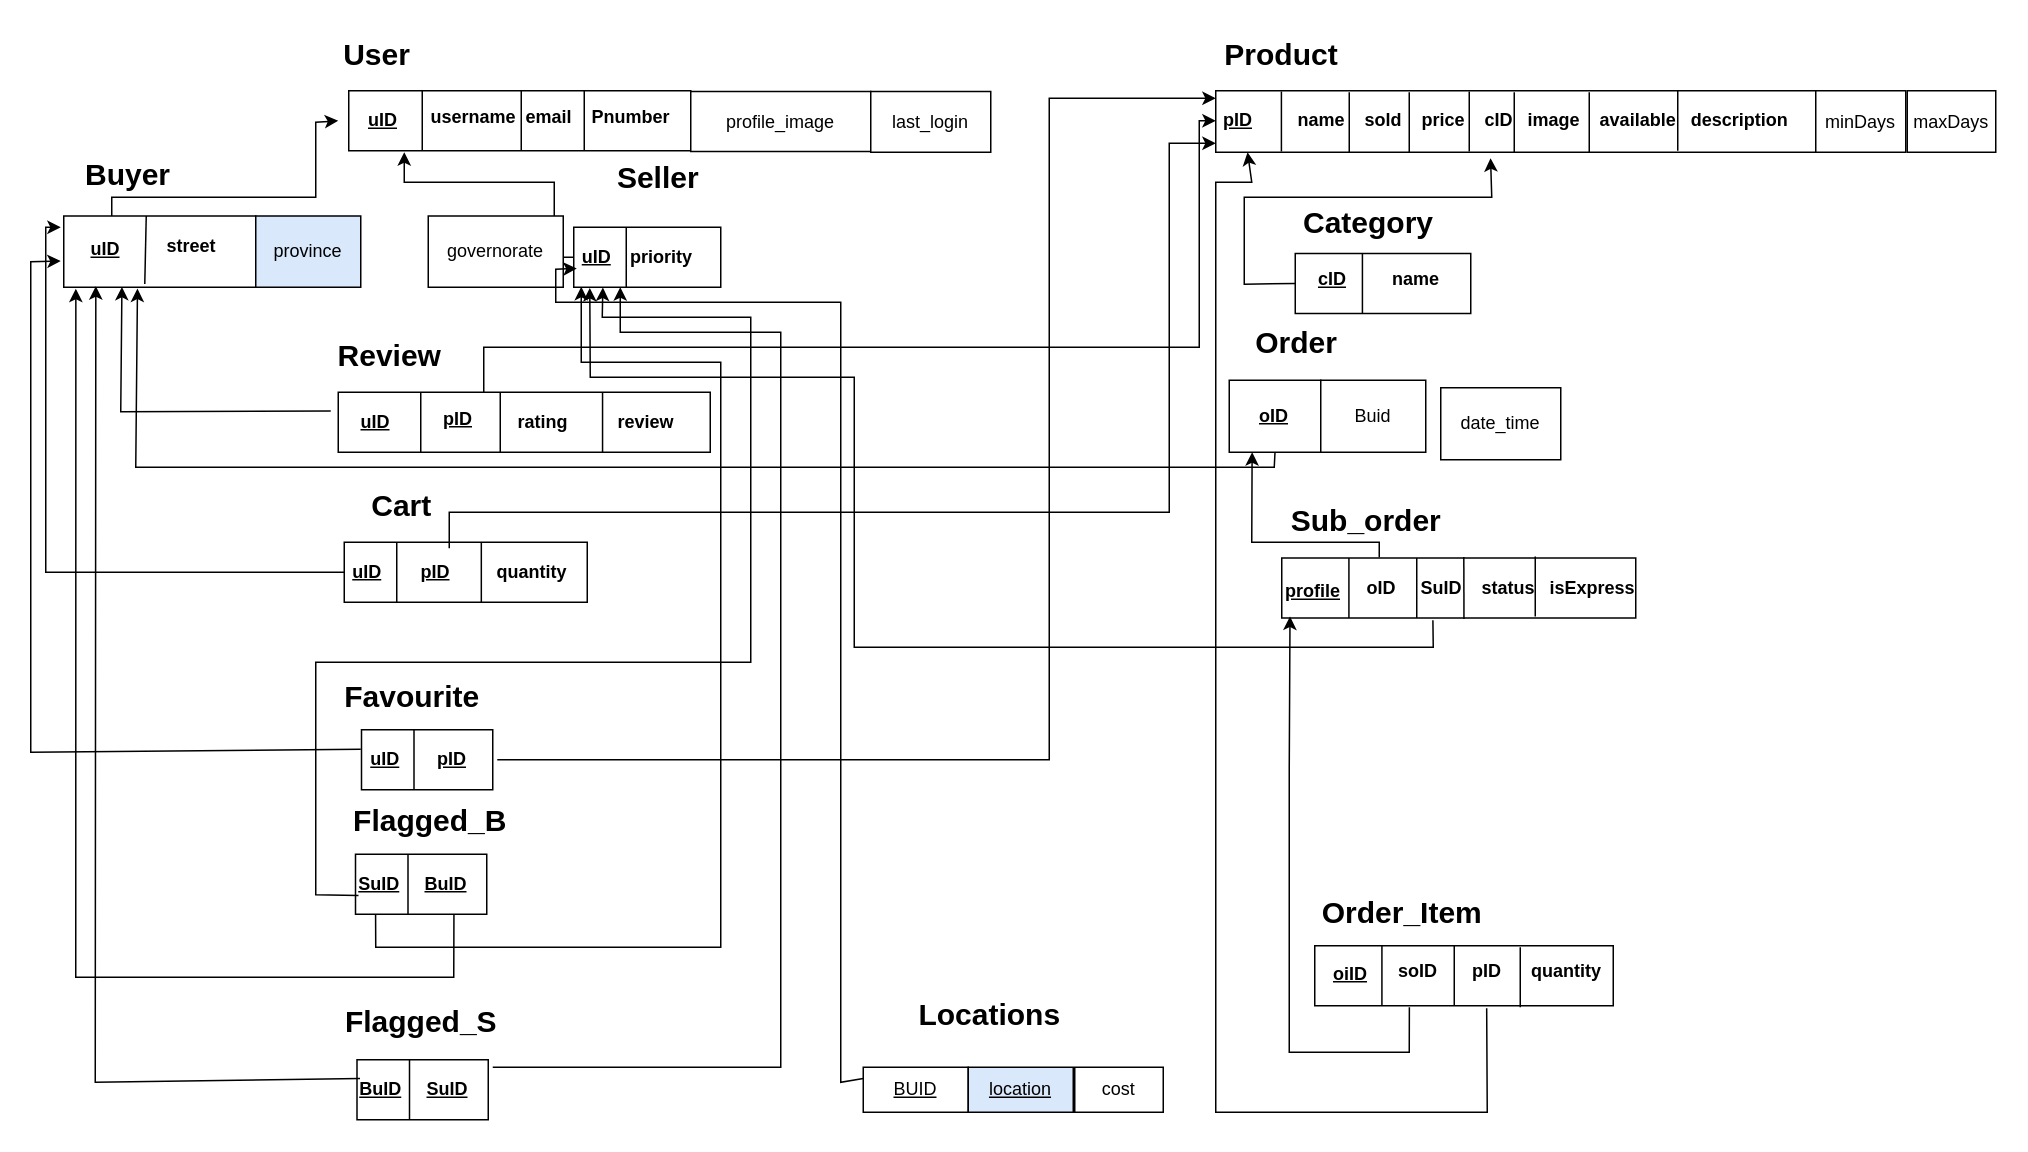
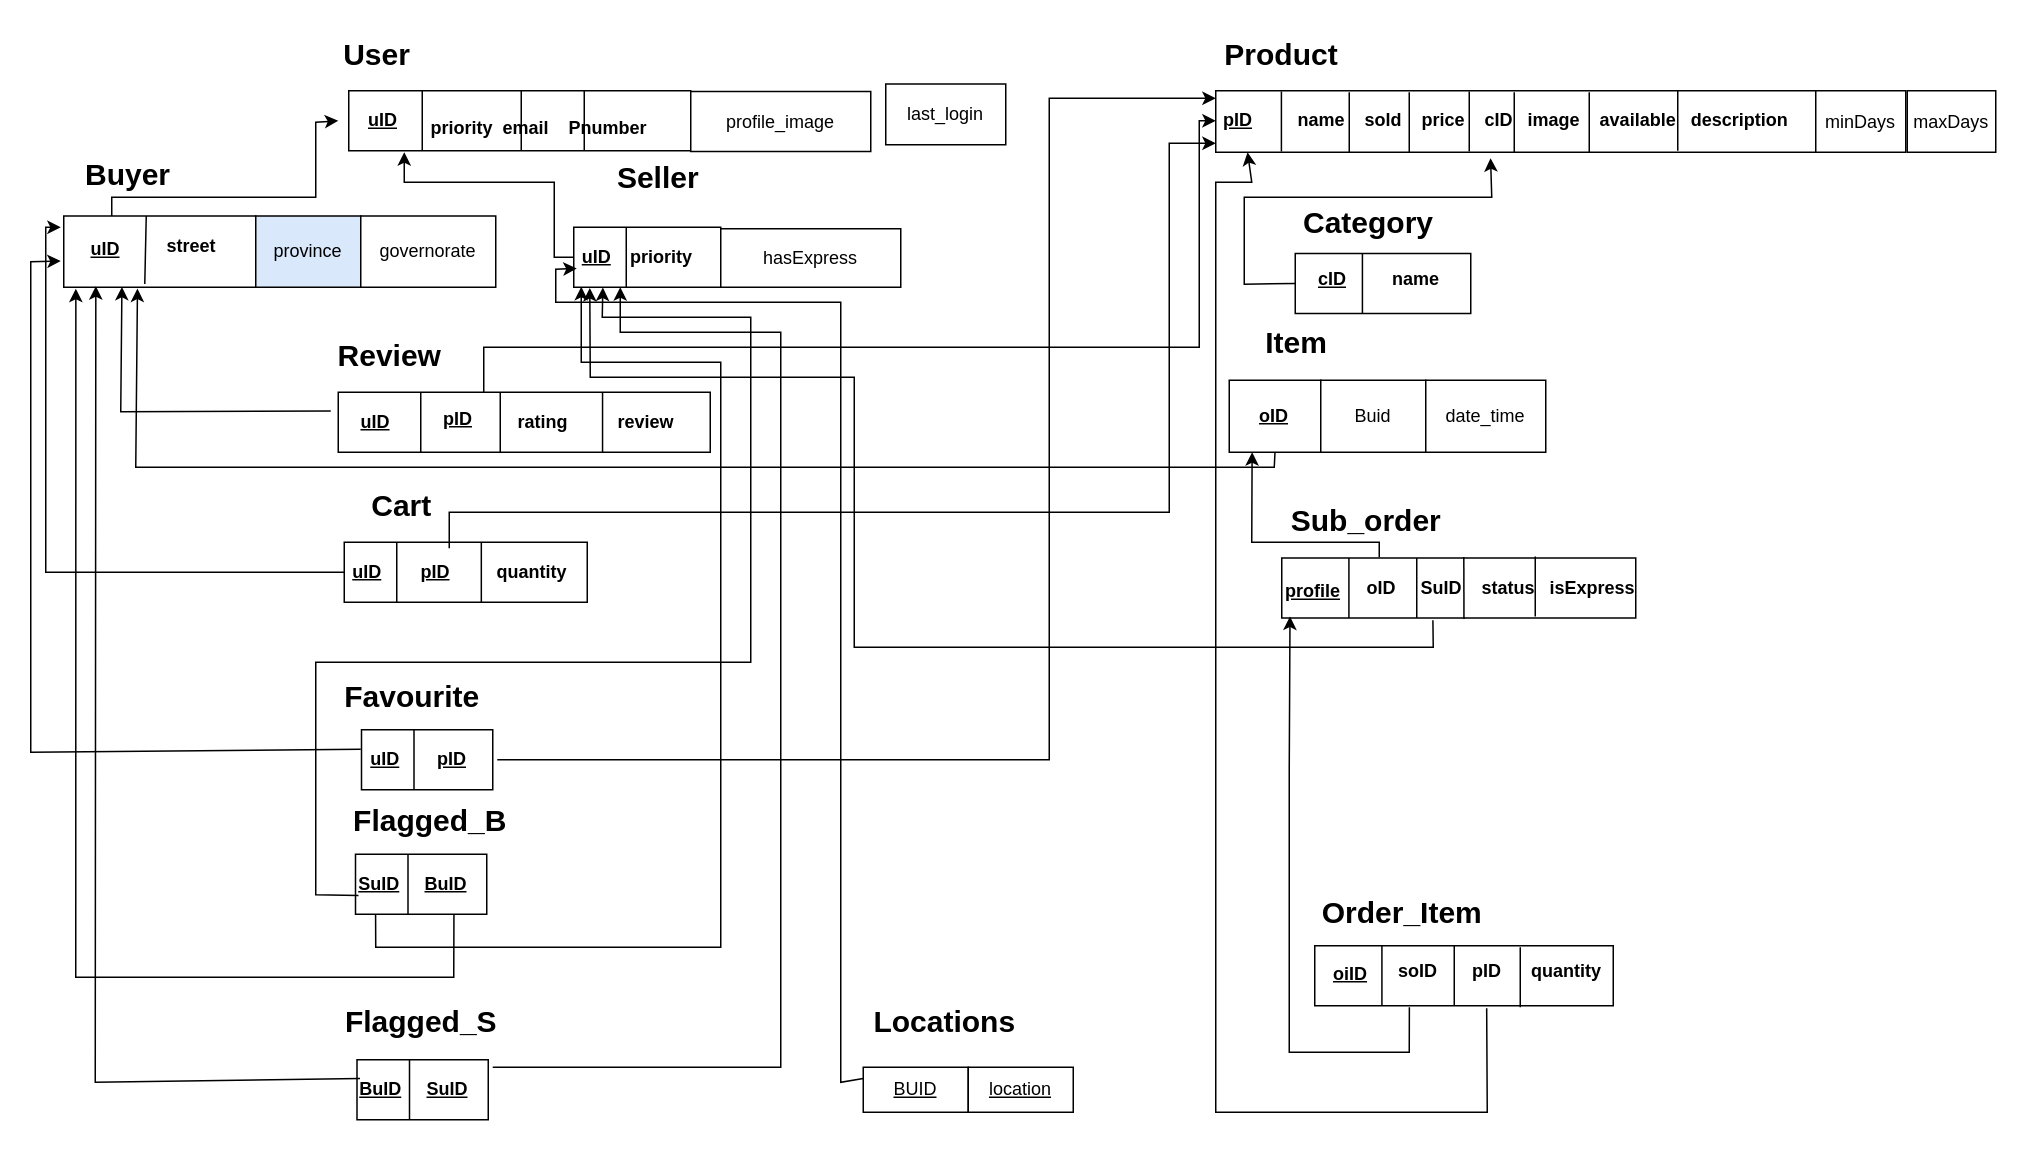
node "last_login": moved (931, 122) -> (946, 114)
node "username email Pnumber": label "username email Pnumber" -> "priority email Pnumber"
node "governorate": moved (496, 252) -> (428, 252)
node "hasExpress": added
node "Order": label "Order" -> "Item"
node "date_time": moved (1501, 424) -> (1486, 416)
node "Locations": moved (990, 1013) -> (945, 1021)
node "location": fillcolor #dae8fc -> #ffffff
node "cost": removed
